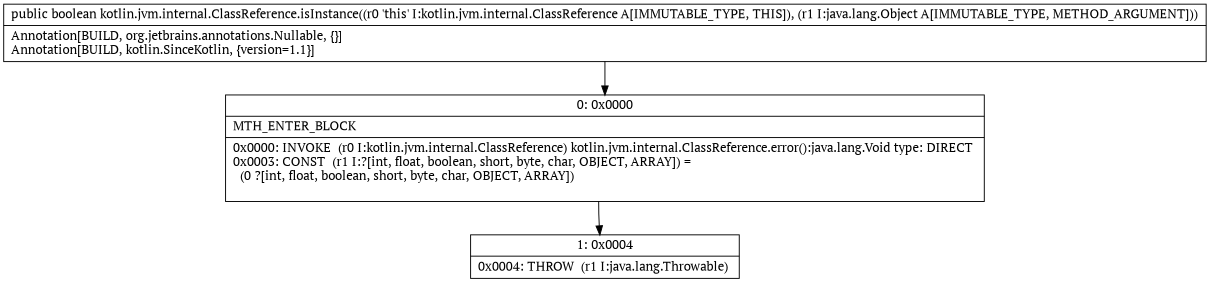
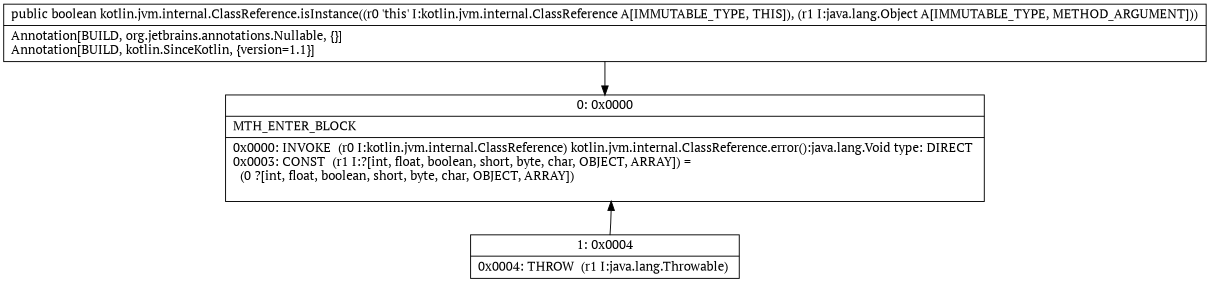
edge "0: 0x0000" -> "1: 0x0004": reversed
